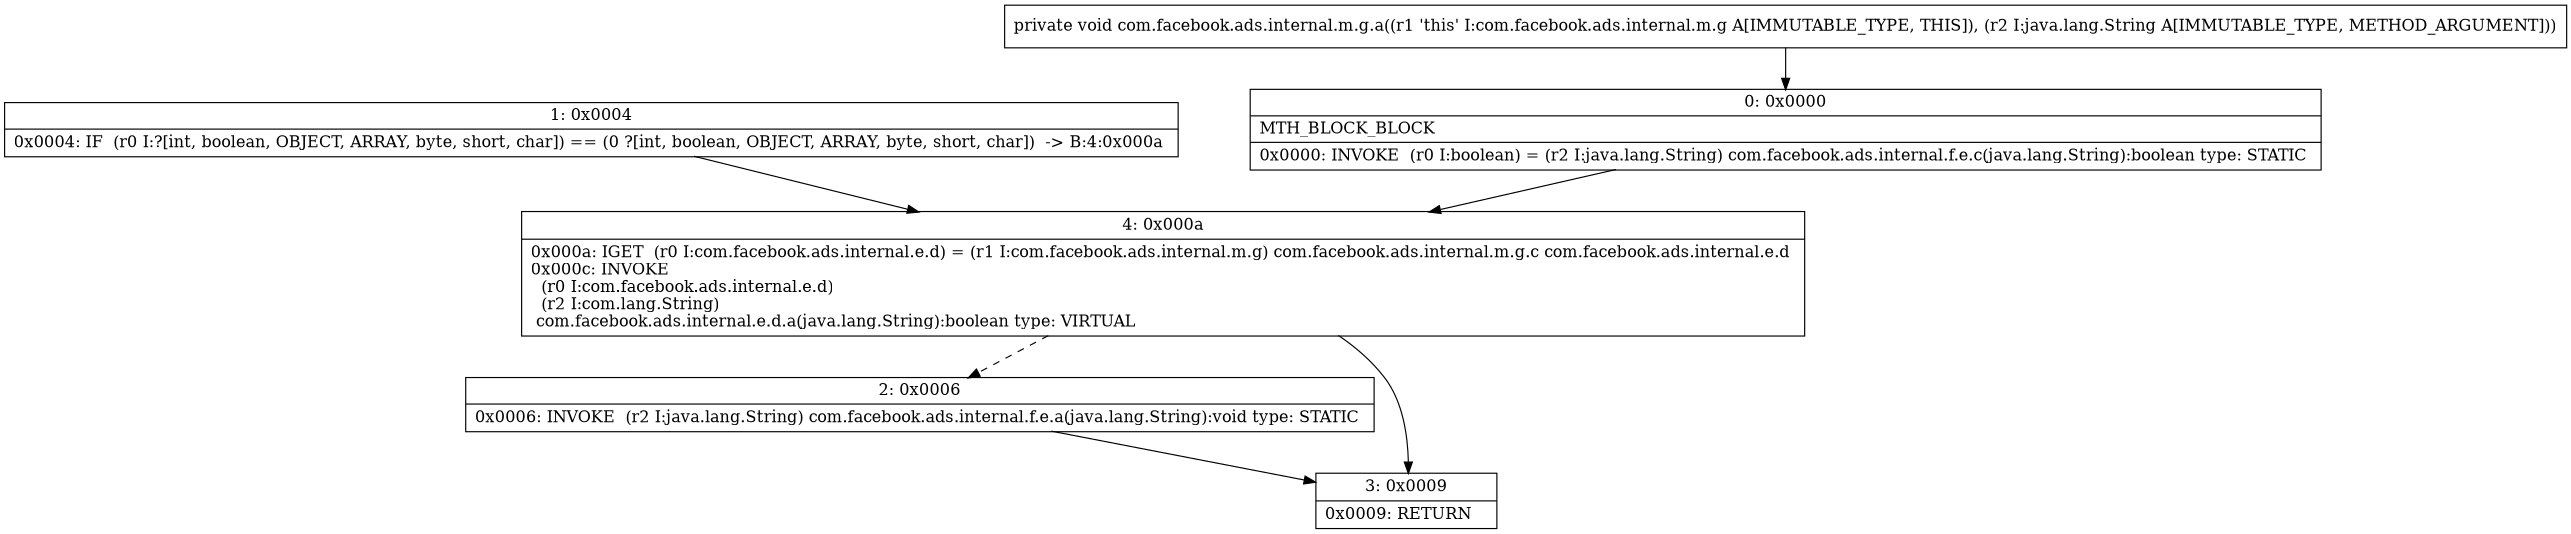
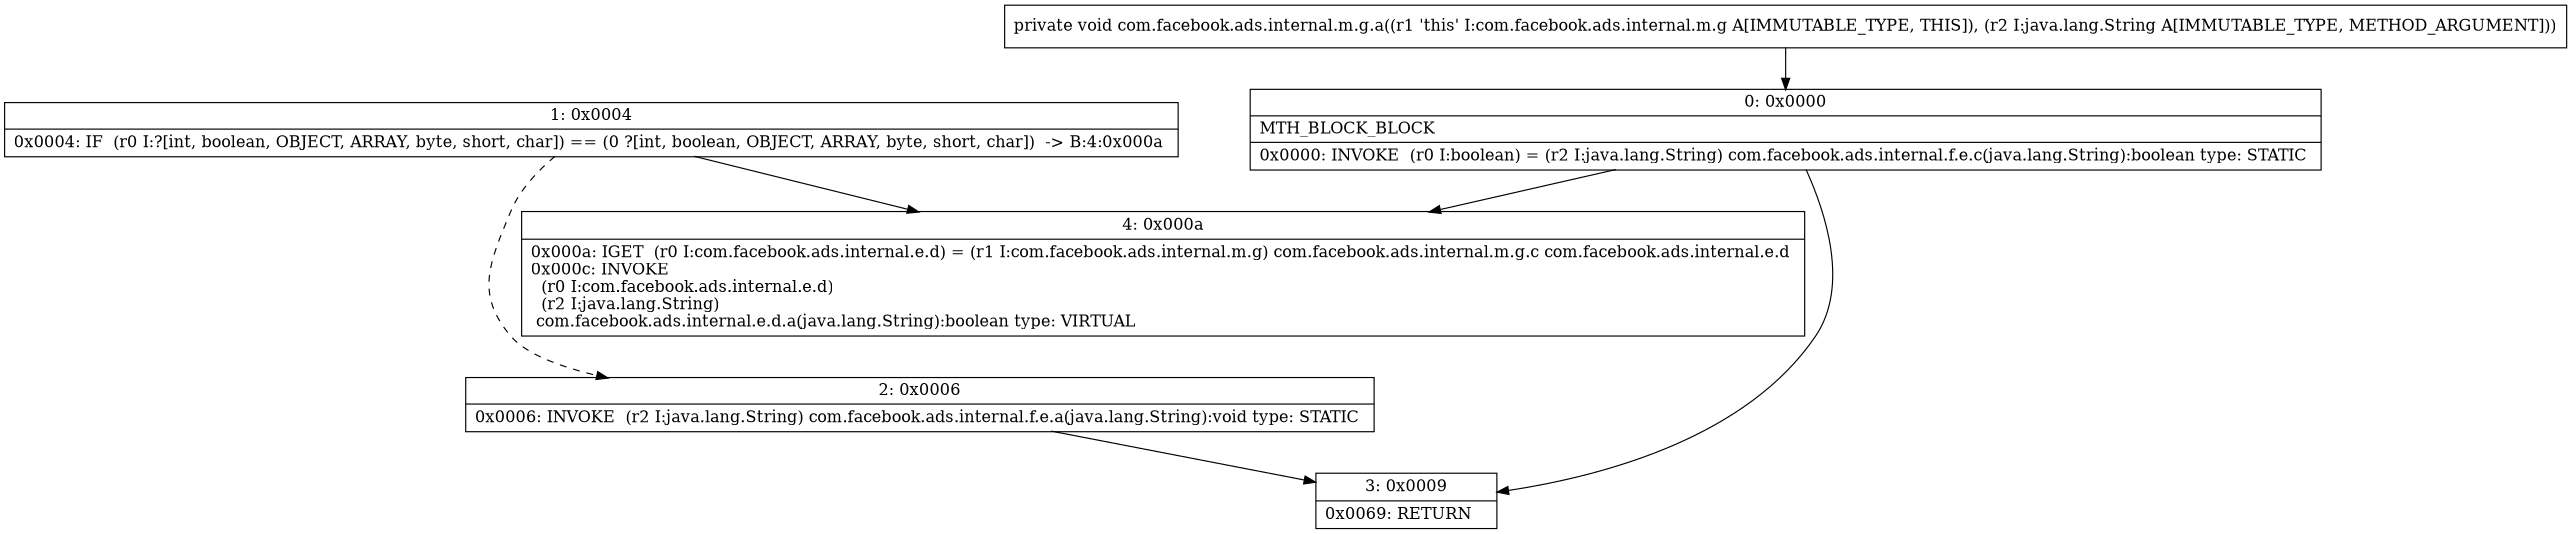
node "4: 0x000a": text "(r2 I:com.lang.String)" -> "(r2 I:java.lang.String)"
edge "4: 0x000a" -> "2: 0x0006": now "1: 0x0004" -> "2: 0x0006"
edge "4: 0x000a" -> "3: 0x0009": now "0: 0x0000" -> "3: 0x0009"
node "3: 0x0009": text "0x0009: RETURN" -> "0x0069: RETURN"
